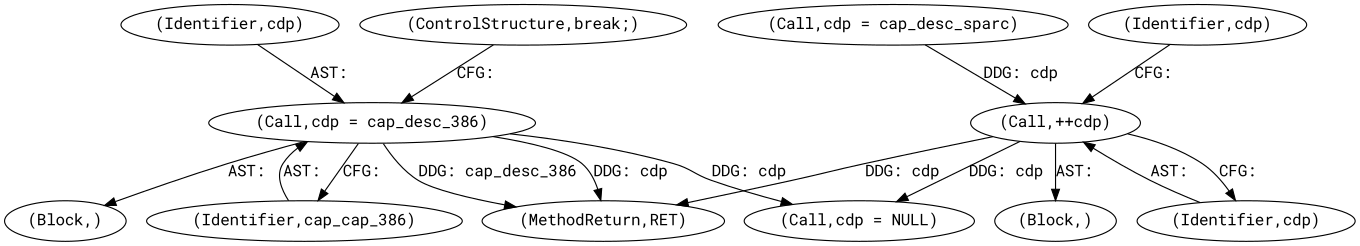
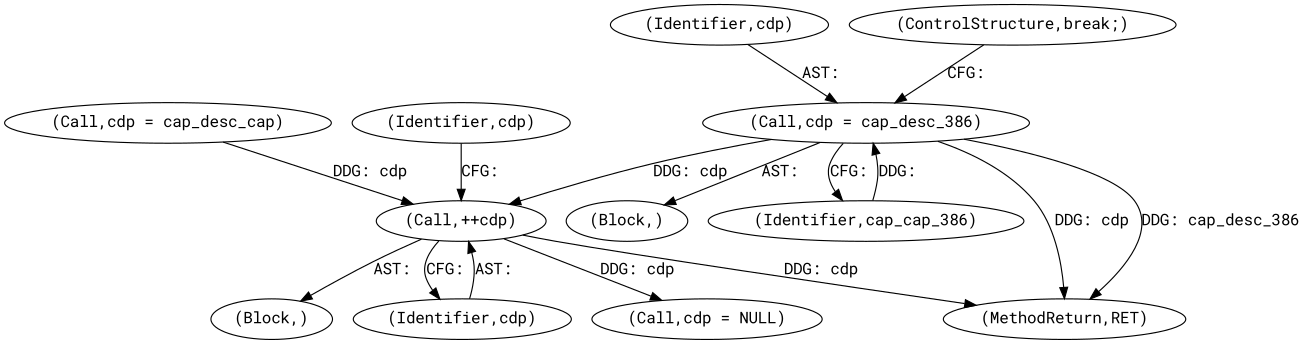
node "(Call,cdp = cap_desc_sparc)": label "(Call,cdp = cap_desc_sparc)" -> "(Call,cdp = cap_desc_cap)"
edge "(Call,cdp = cap_desc_386)" -> "(Call,cdp = NULL)": now "(Call,cdp = cap_desc_386)" -> "(Call,++cdp)"
edge "(Identifier,cap_cap_386)" -> "(Call,cdp = cap_desc_386)": label "AST: " -> "DDG: "
